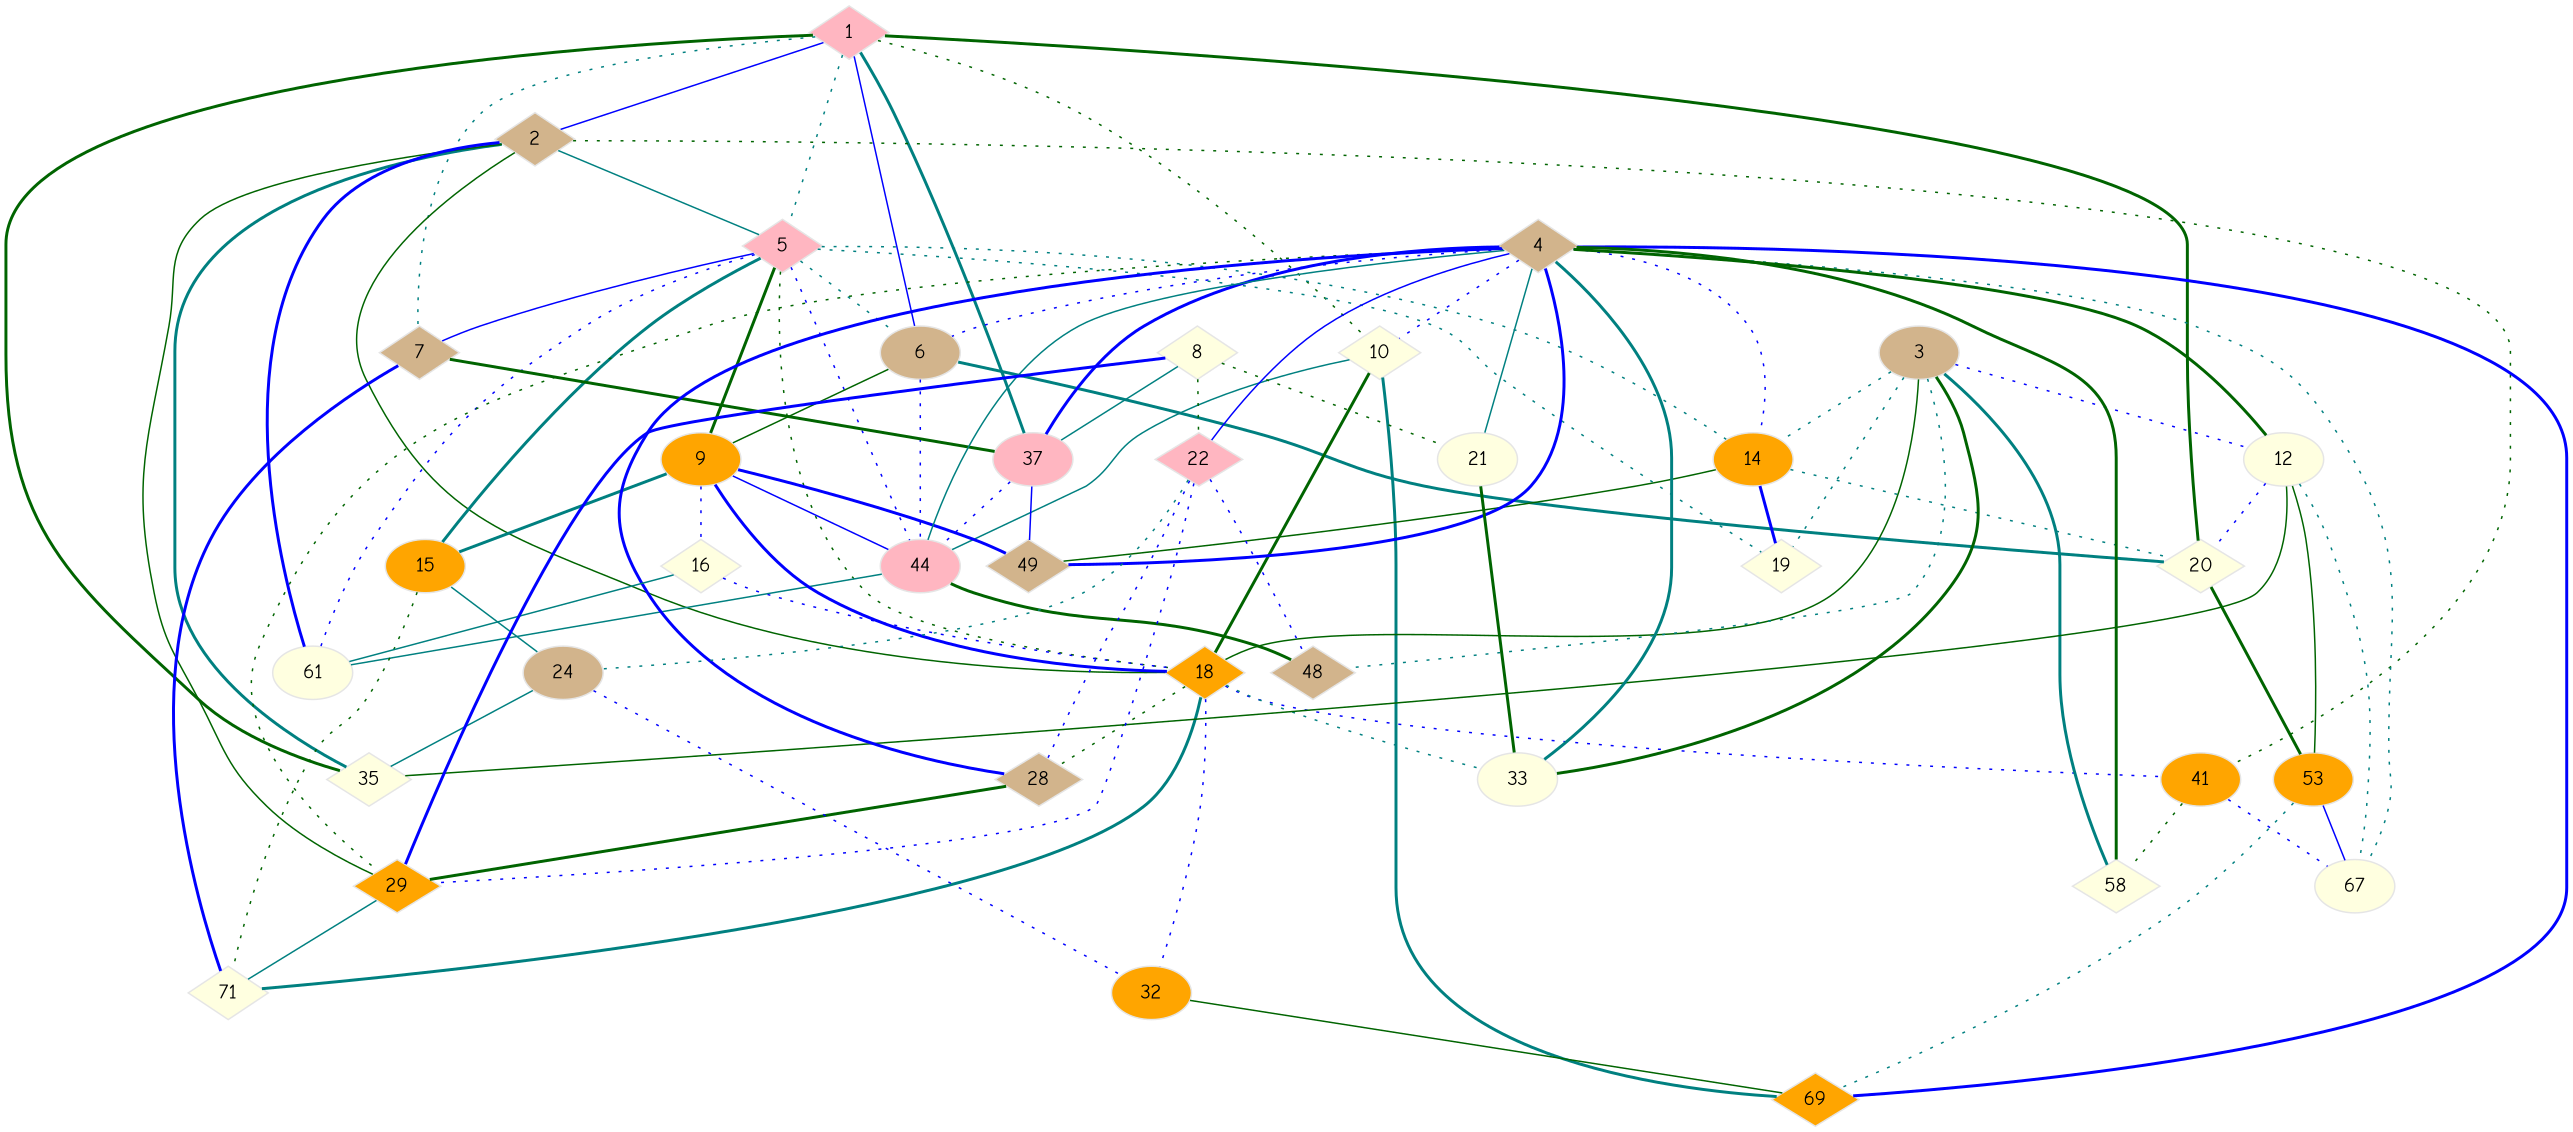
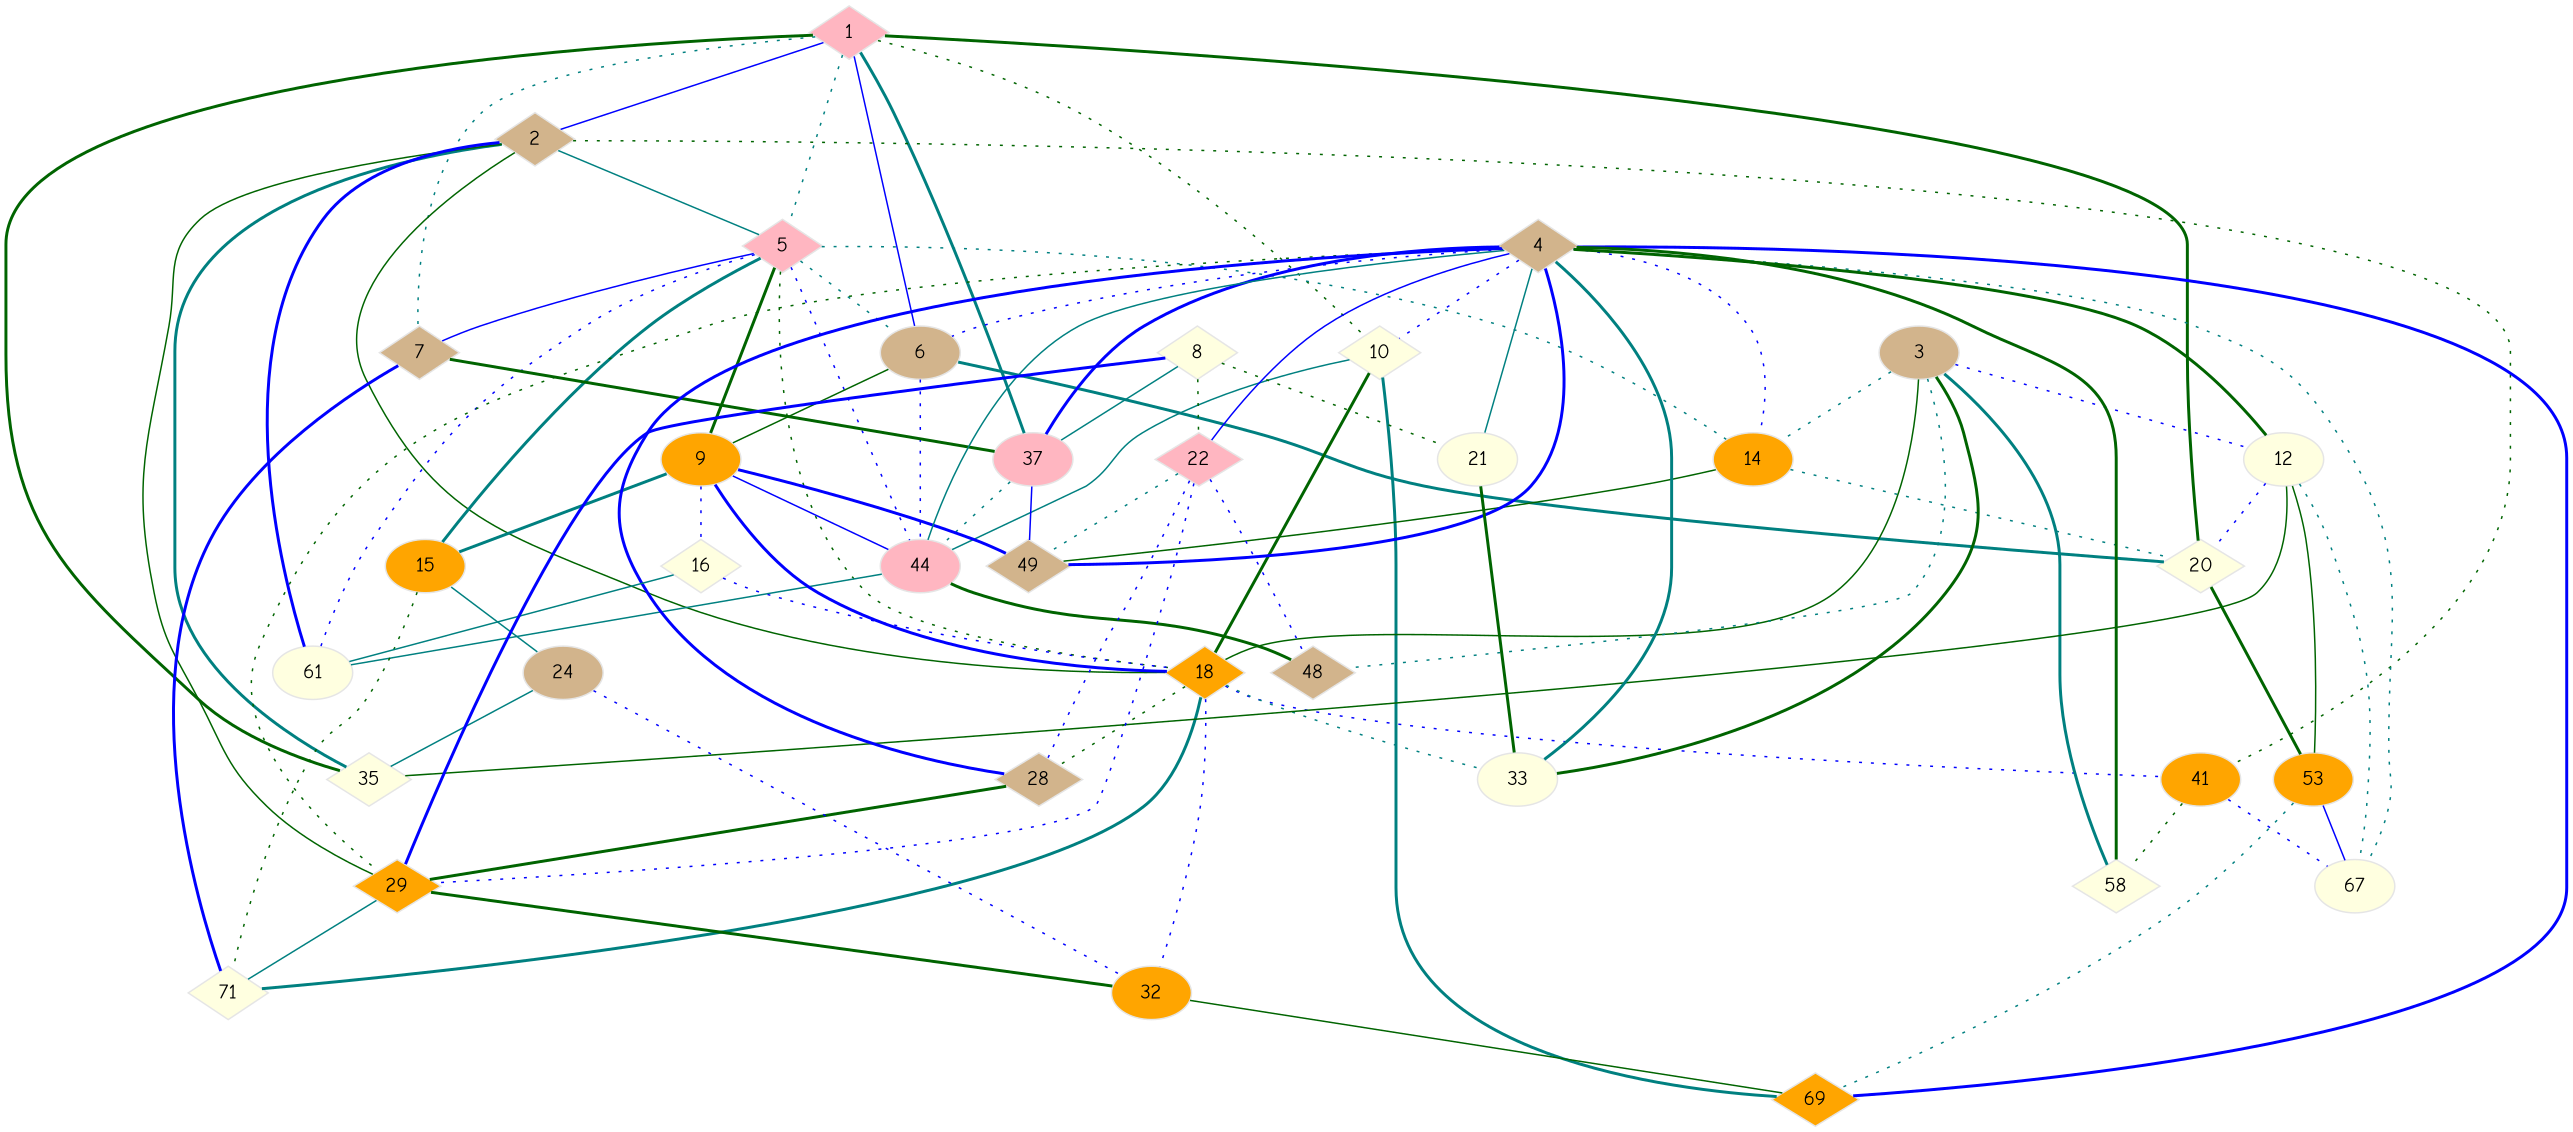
edge "37" -- "44": color blue -> teal
node "19": removed
edge "22" -- "24": now "22" -- "49"
edge "29" -- "32": added
